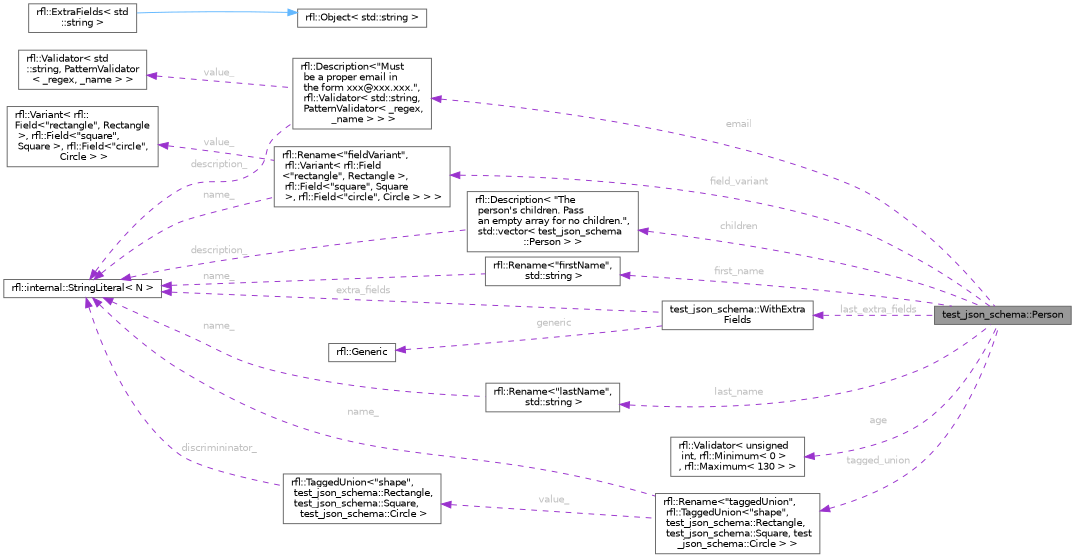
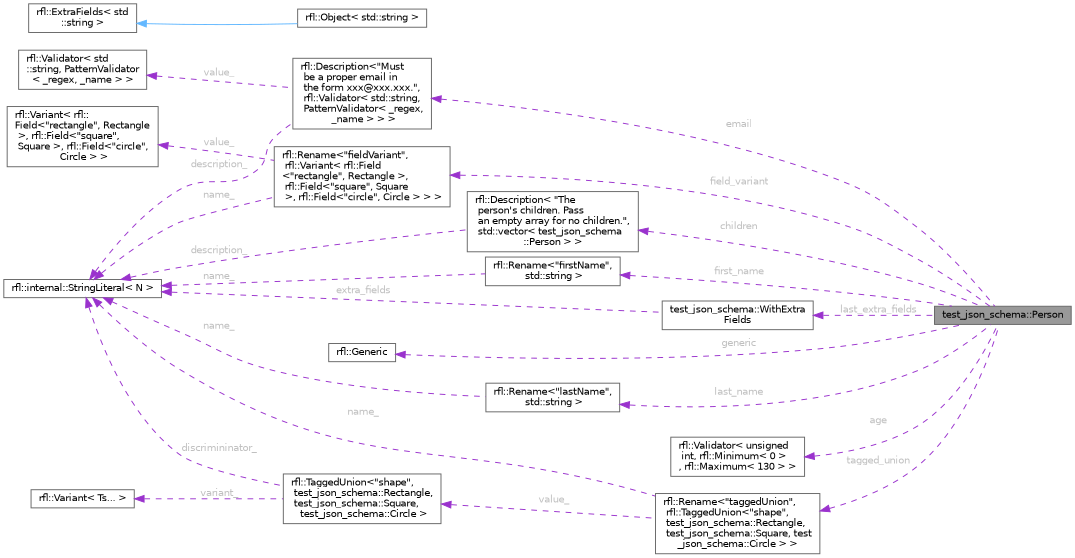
edge "rfl::ExtraFields< std ::string >" -> "rfl::Object< std::string >": reversed
edge "test_json_schema::WithExtra Fields" -> "rfl::Generic": now "test_json_schema::Person" -> "rfl::Generic"
node "rfl::Variant< Ts... >": added
